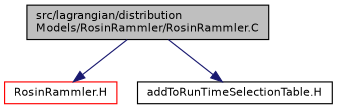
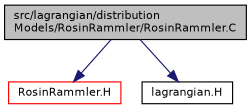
node "addToRunTimeSelectionTable.H": label "addToRunTimeSelectionTable.H" -> "lagrangian.H"
